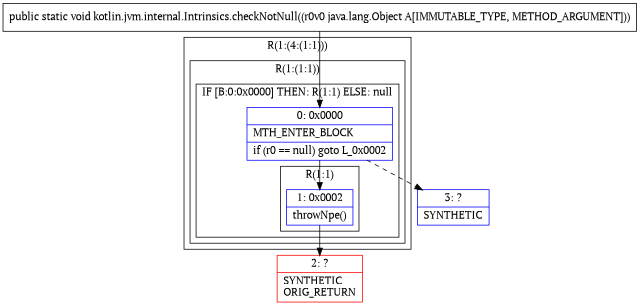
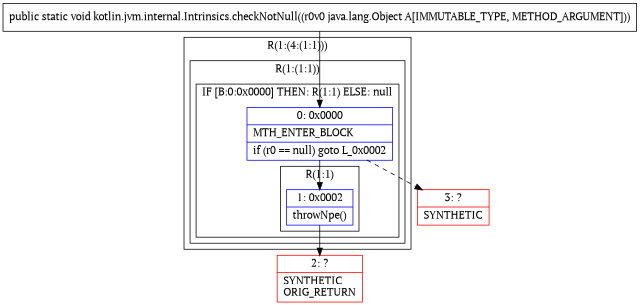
node "3: ?": color blue -> red
